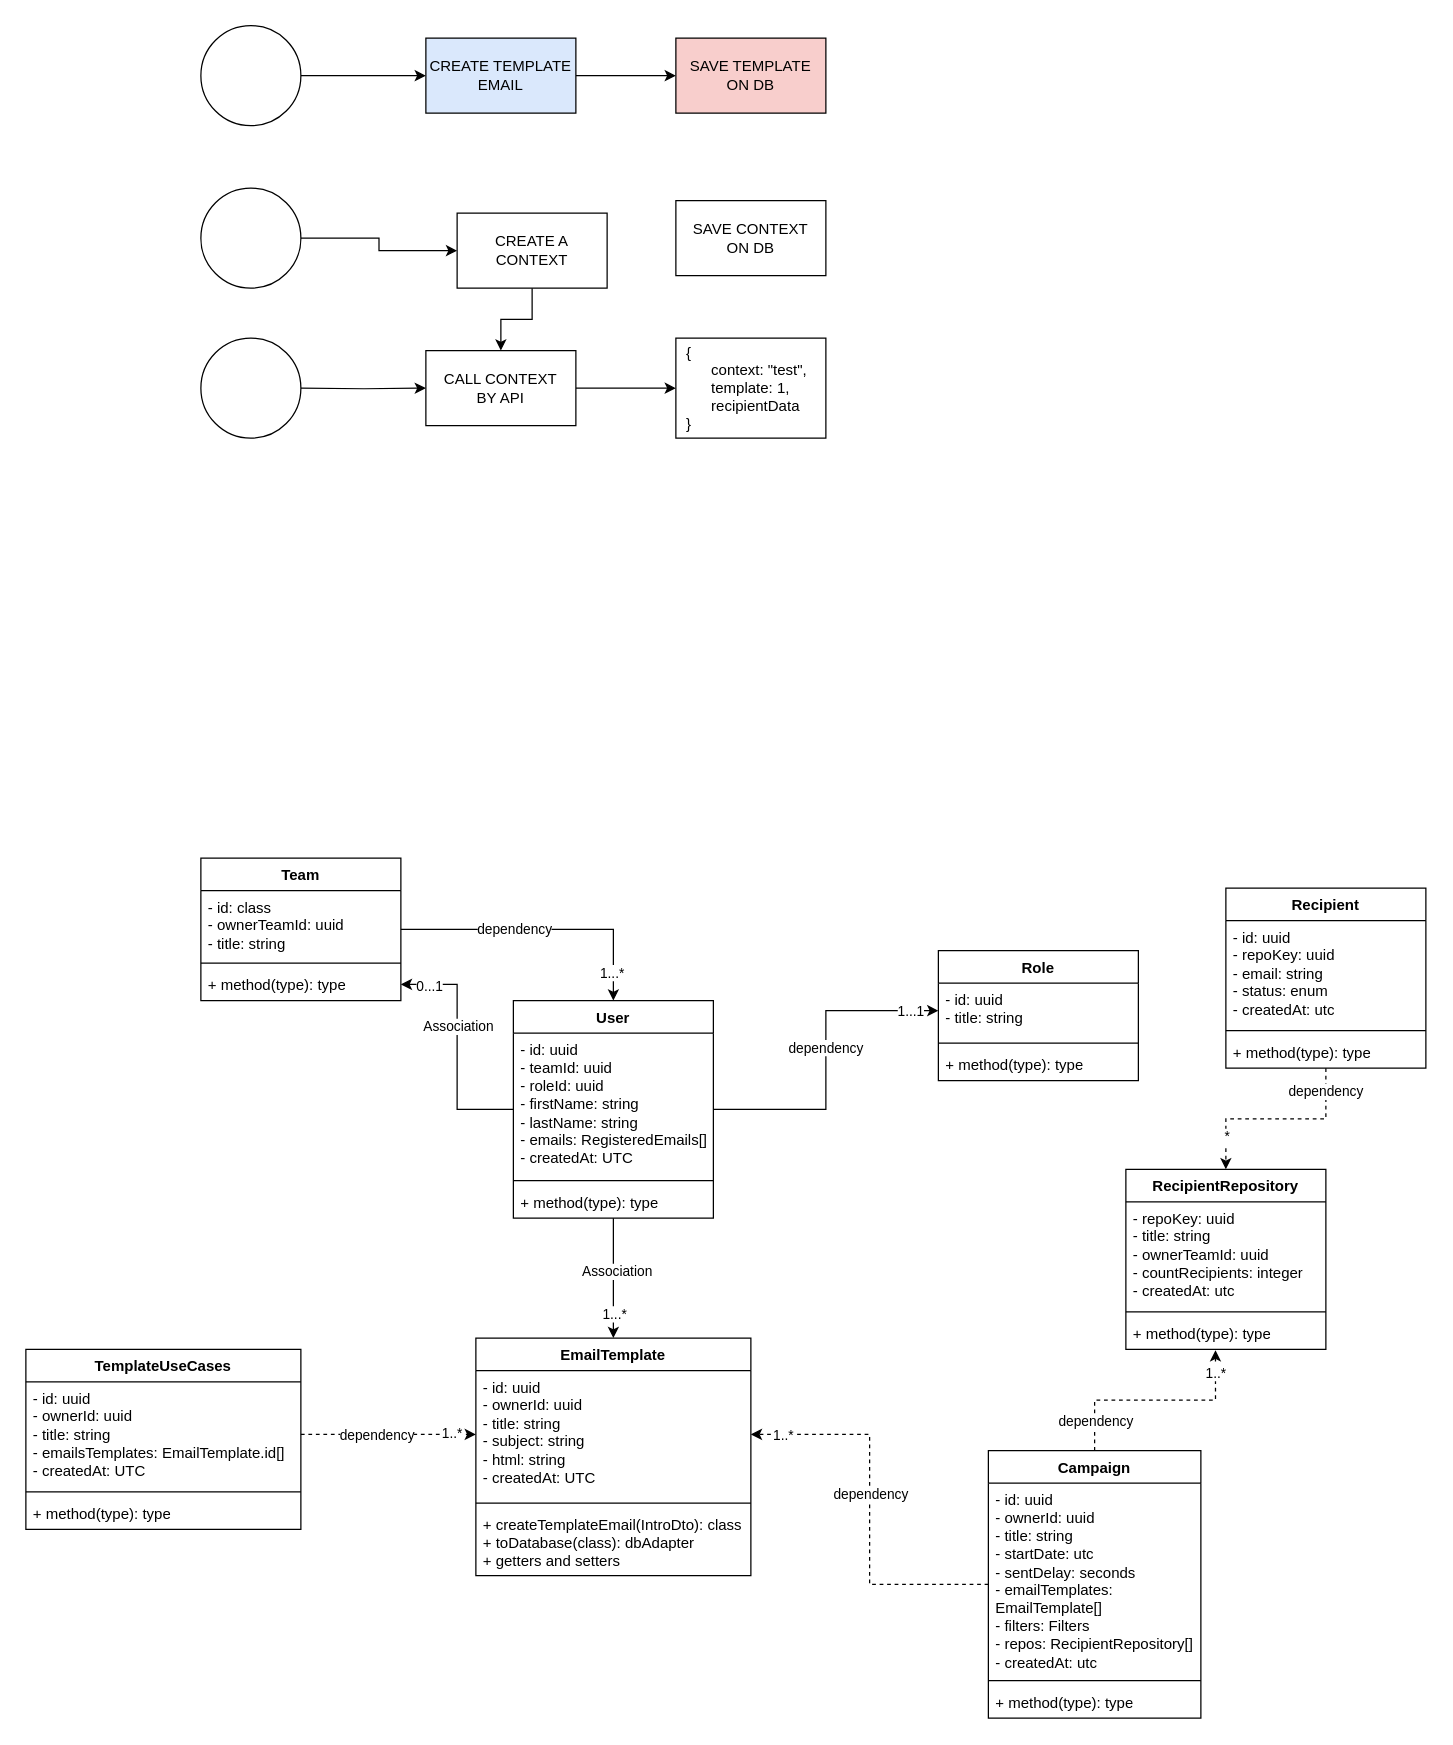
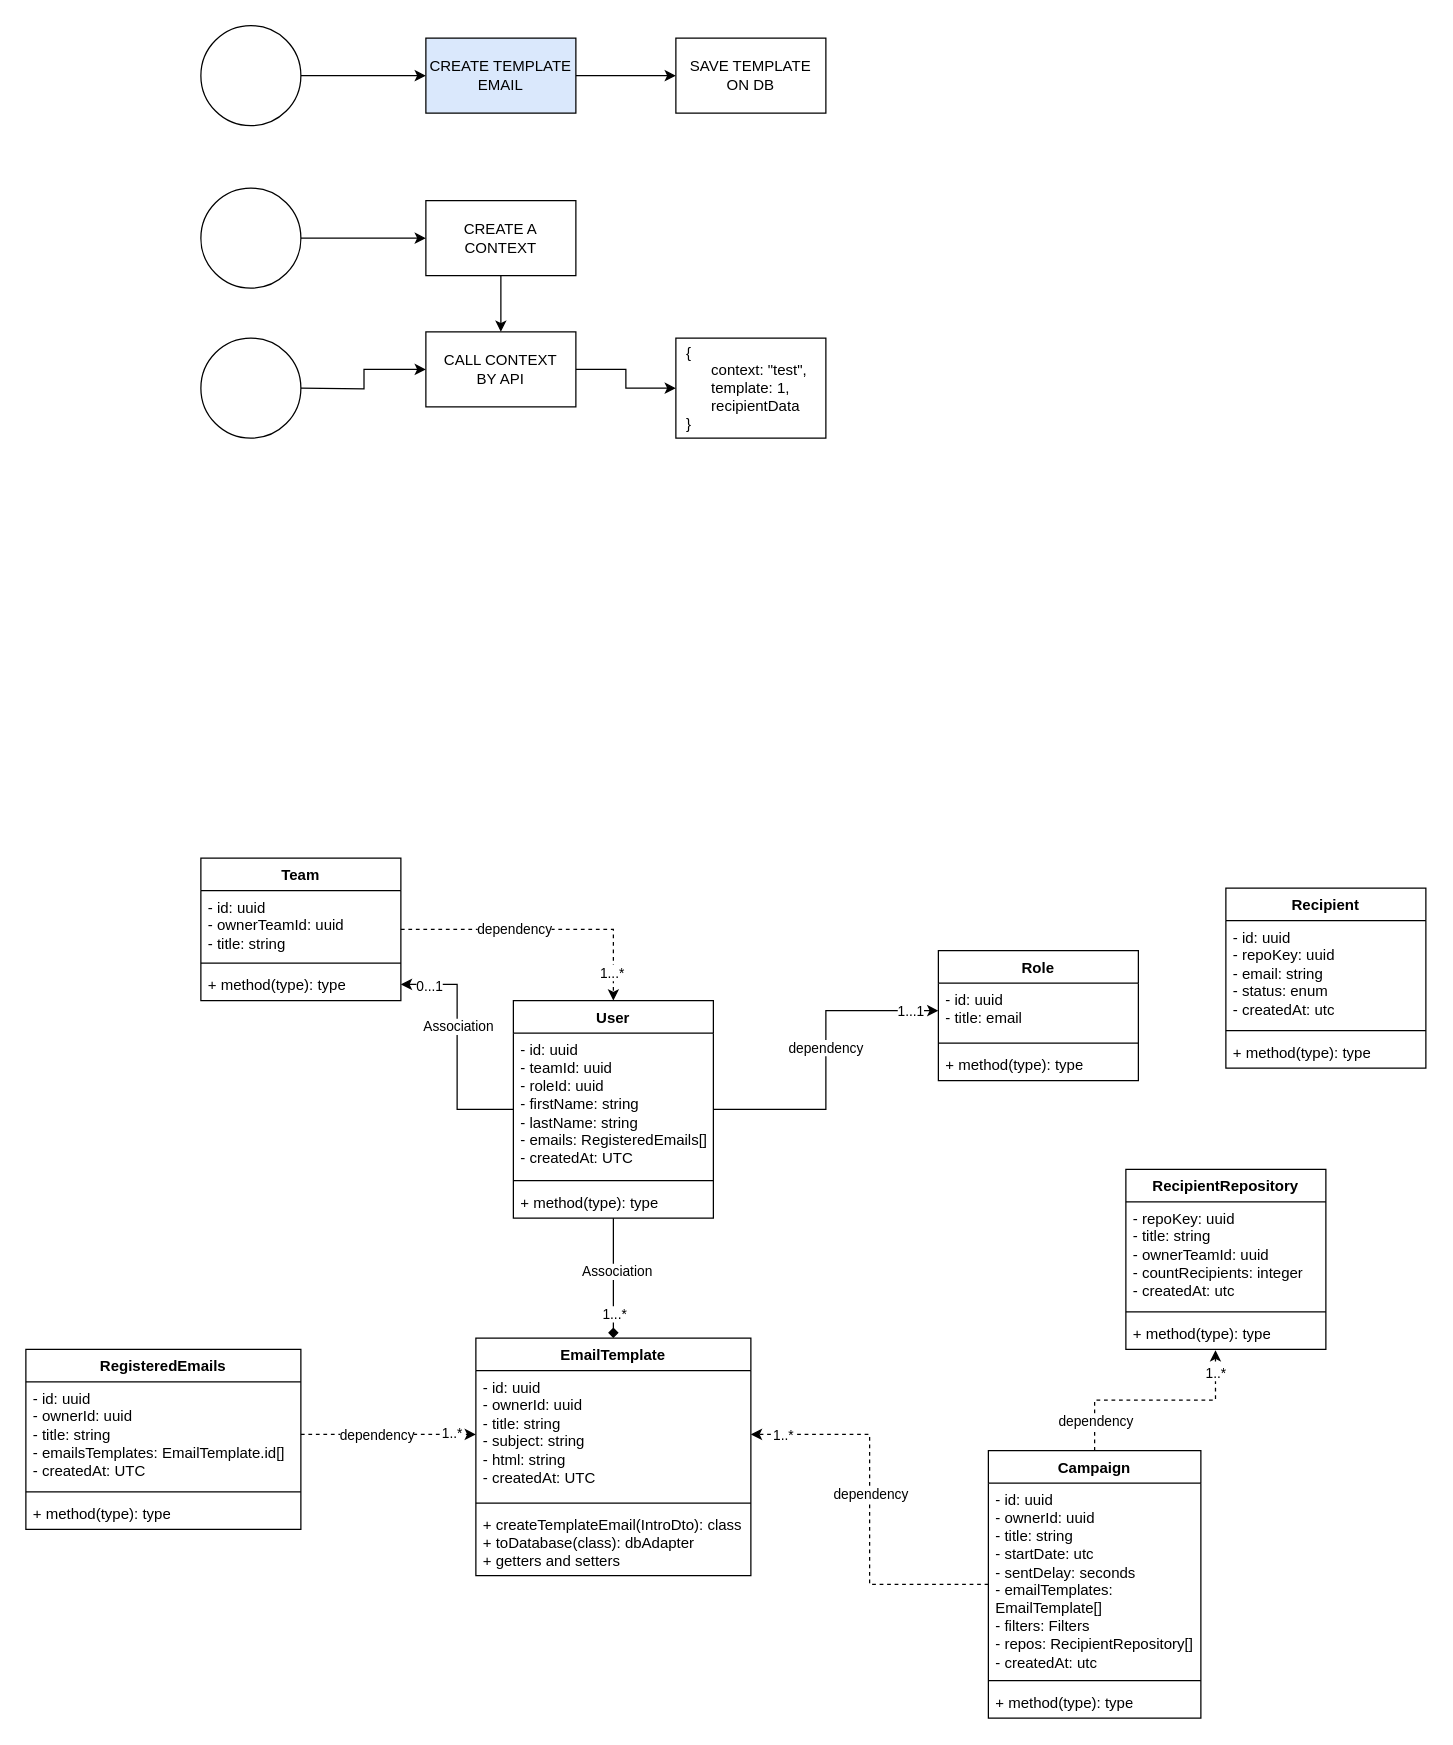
node "SAVE TEMPLATE ON DB": fillcolor #f8cecc -> #ffffff
node "SAVE CONTEXT ON DB": removed
node "CREATE A CONTEXT": moved (532, 251) -> (501, 238)
node "CALL CONTEXT BY API": moved (501, 388) -> (501, 369)
node "- id: class - ownerTeamId: uuid - title: string": label "- id: class - ownerTeamId: uuid - title: string" -> "- id: uuid - ownerTeamId: uuid - title: string"
edge "Team" -> "User": style solid -> dashed
node "- id: uuid - title: string": label "- id: uuid - title: string" -> "- id: uuid - title: email"
edge "Recipient" -> "RecipientRepository": removed, labels "dependency", "*"
edge "User" -> "EmailTemplate": arrowhead classic -> diamond
node "TemplateUseCases": label "TemplateUseCases" -> "RegisteredEmails"
